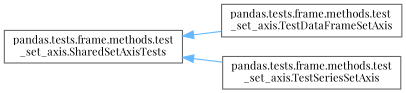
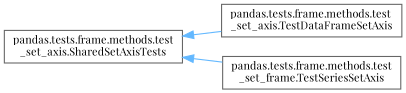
node "pandas.tests.frame.methods.test _set_axis.TestSeriesSetAxis": label "pandas.tests.frame.methods.test _set_axis.TestSeriesSetAxis" -> "pandas.tests.frame.methods.test _set_frame.TestSeriesSetAxis"
